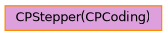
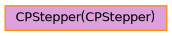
node "CPStepper(CPCoding)": label "CPStepper(CPCoding)" -> "CPStepper(CPStepper)"
